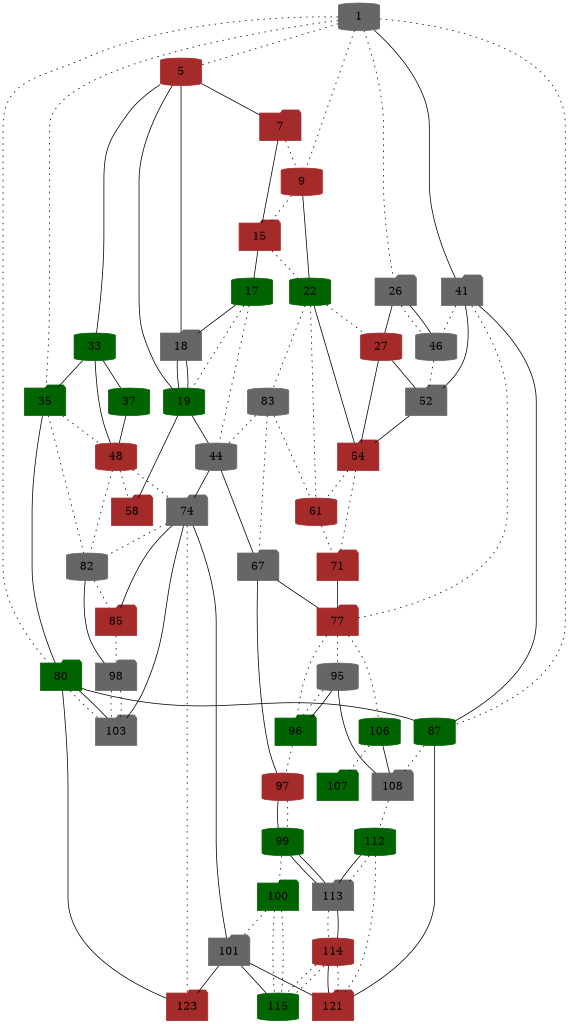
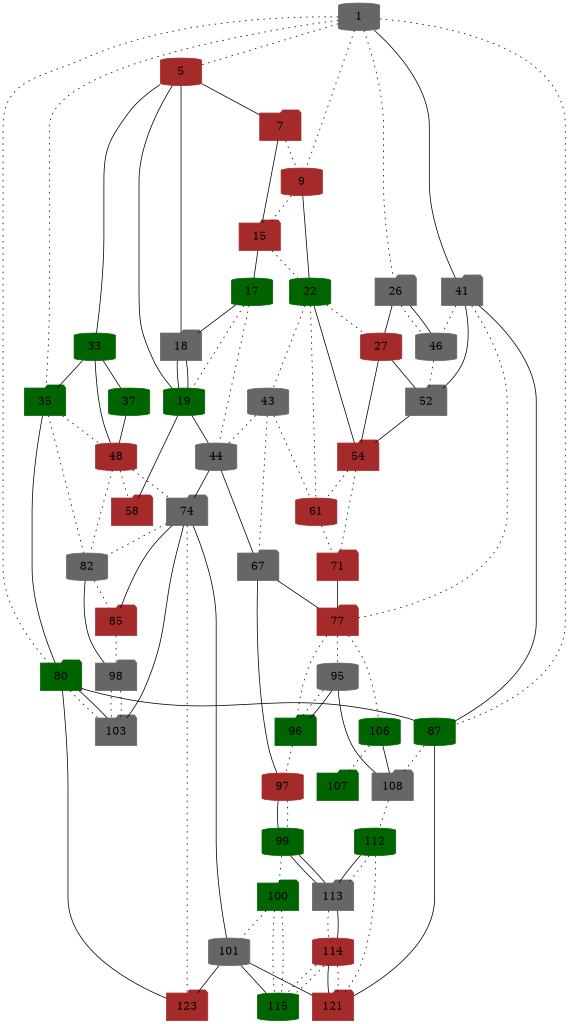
node "83": label "83" -> "43"
node "101": shape folder -> cylinder
